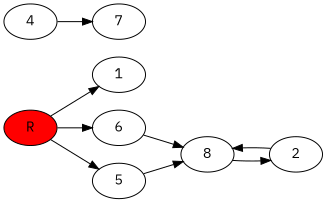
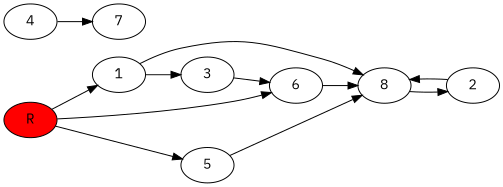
edge "1" -> "8": added
node "3": added
